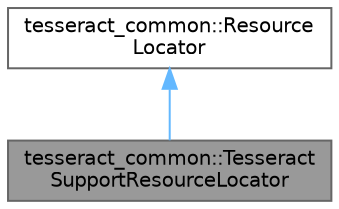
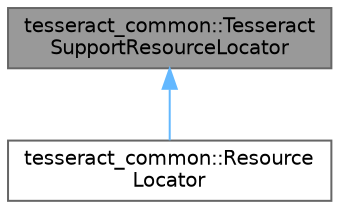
edge "tesseract_common::Tesseract SupportResourceLocator" -> "tesseract_common::Resource Locator": reversed
